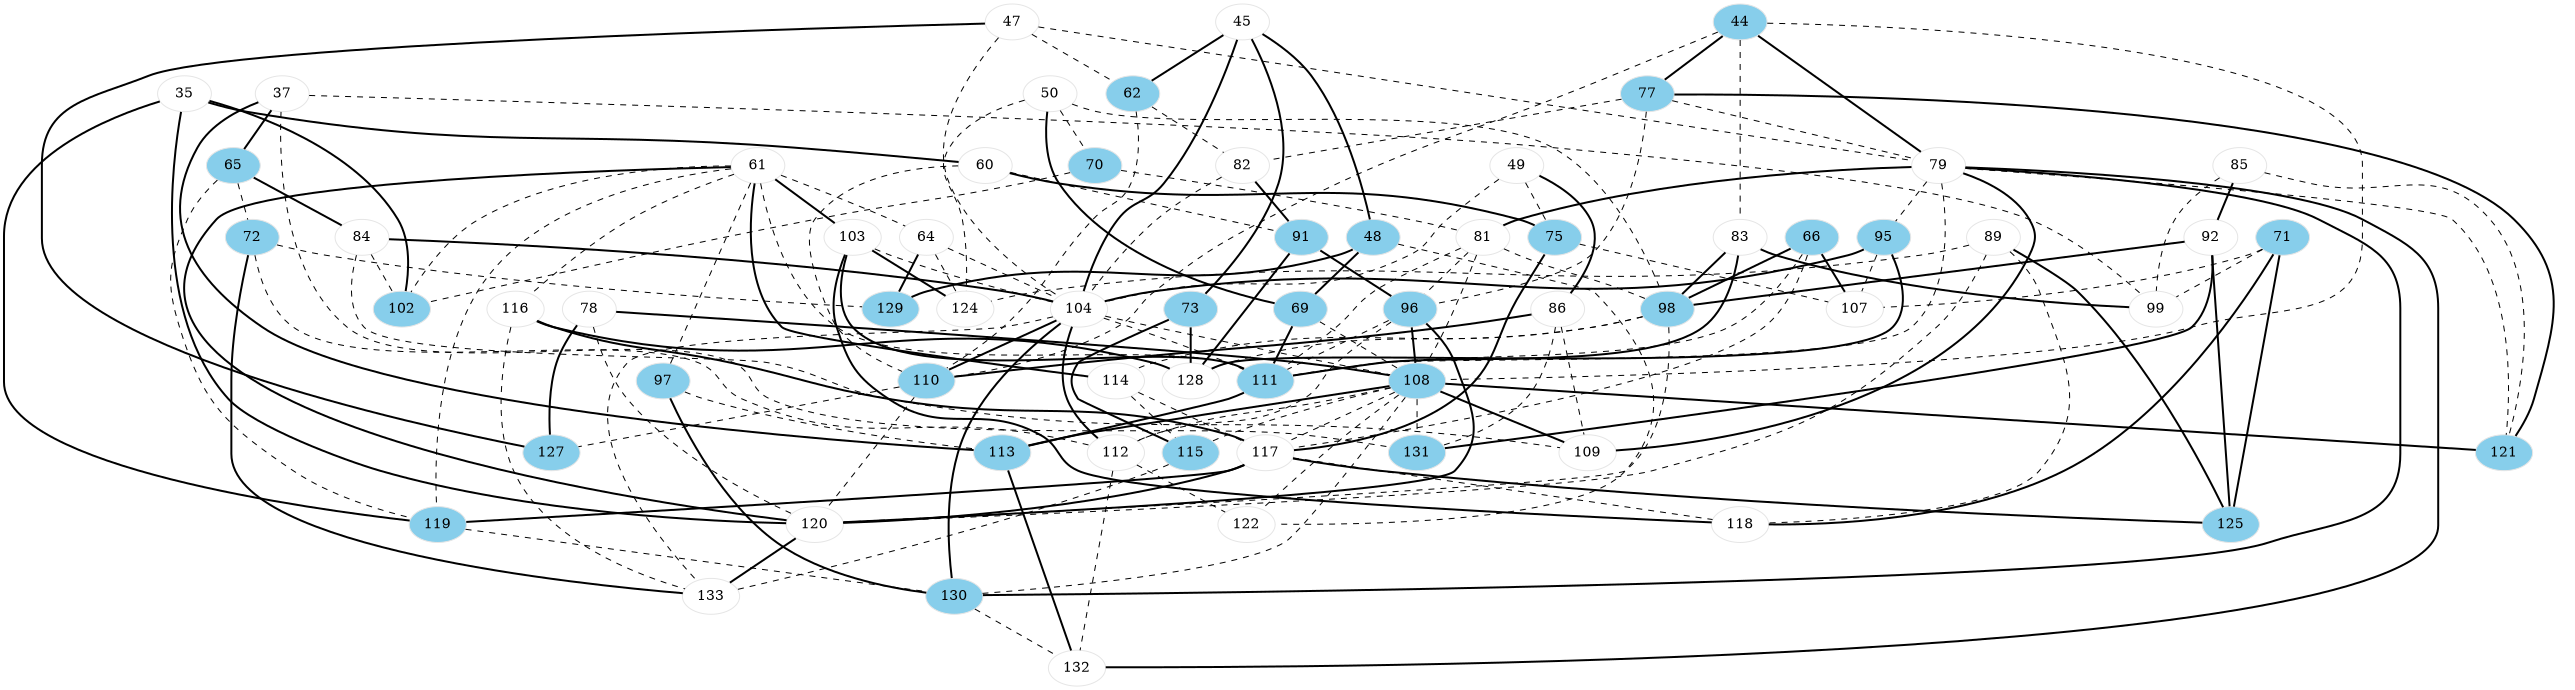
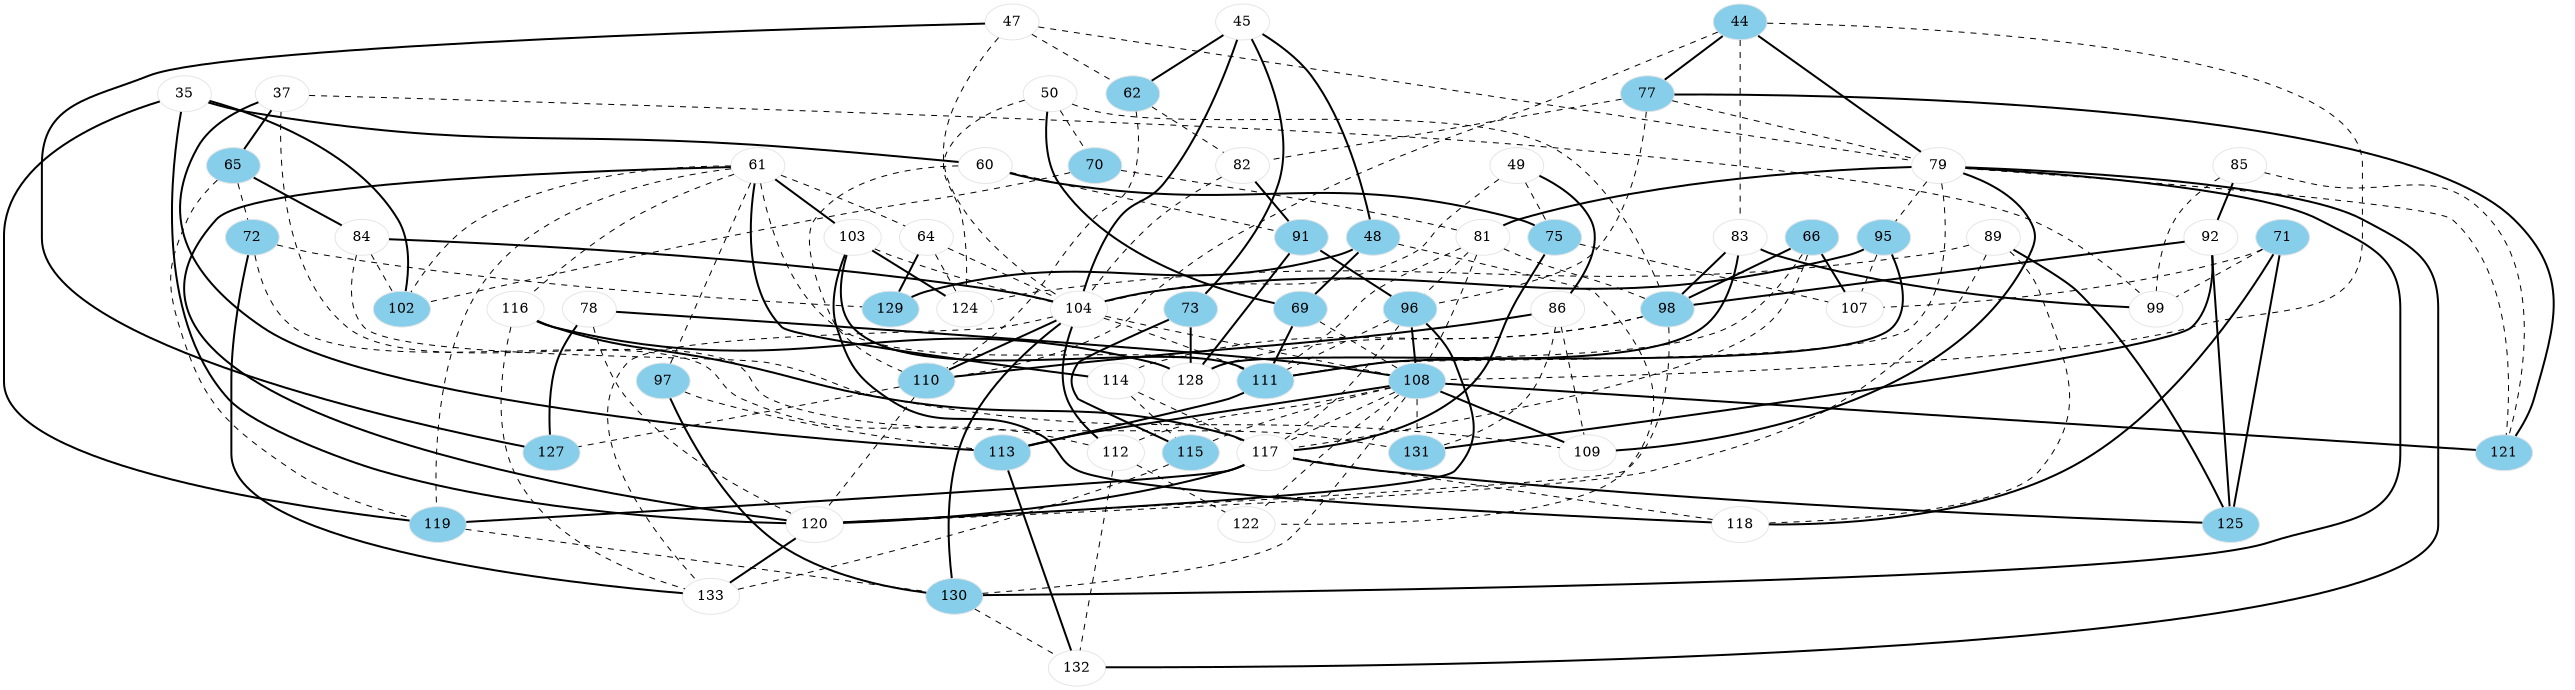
edge "96" -- "112": now "96" -- "117"
